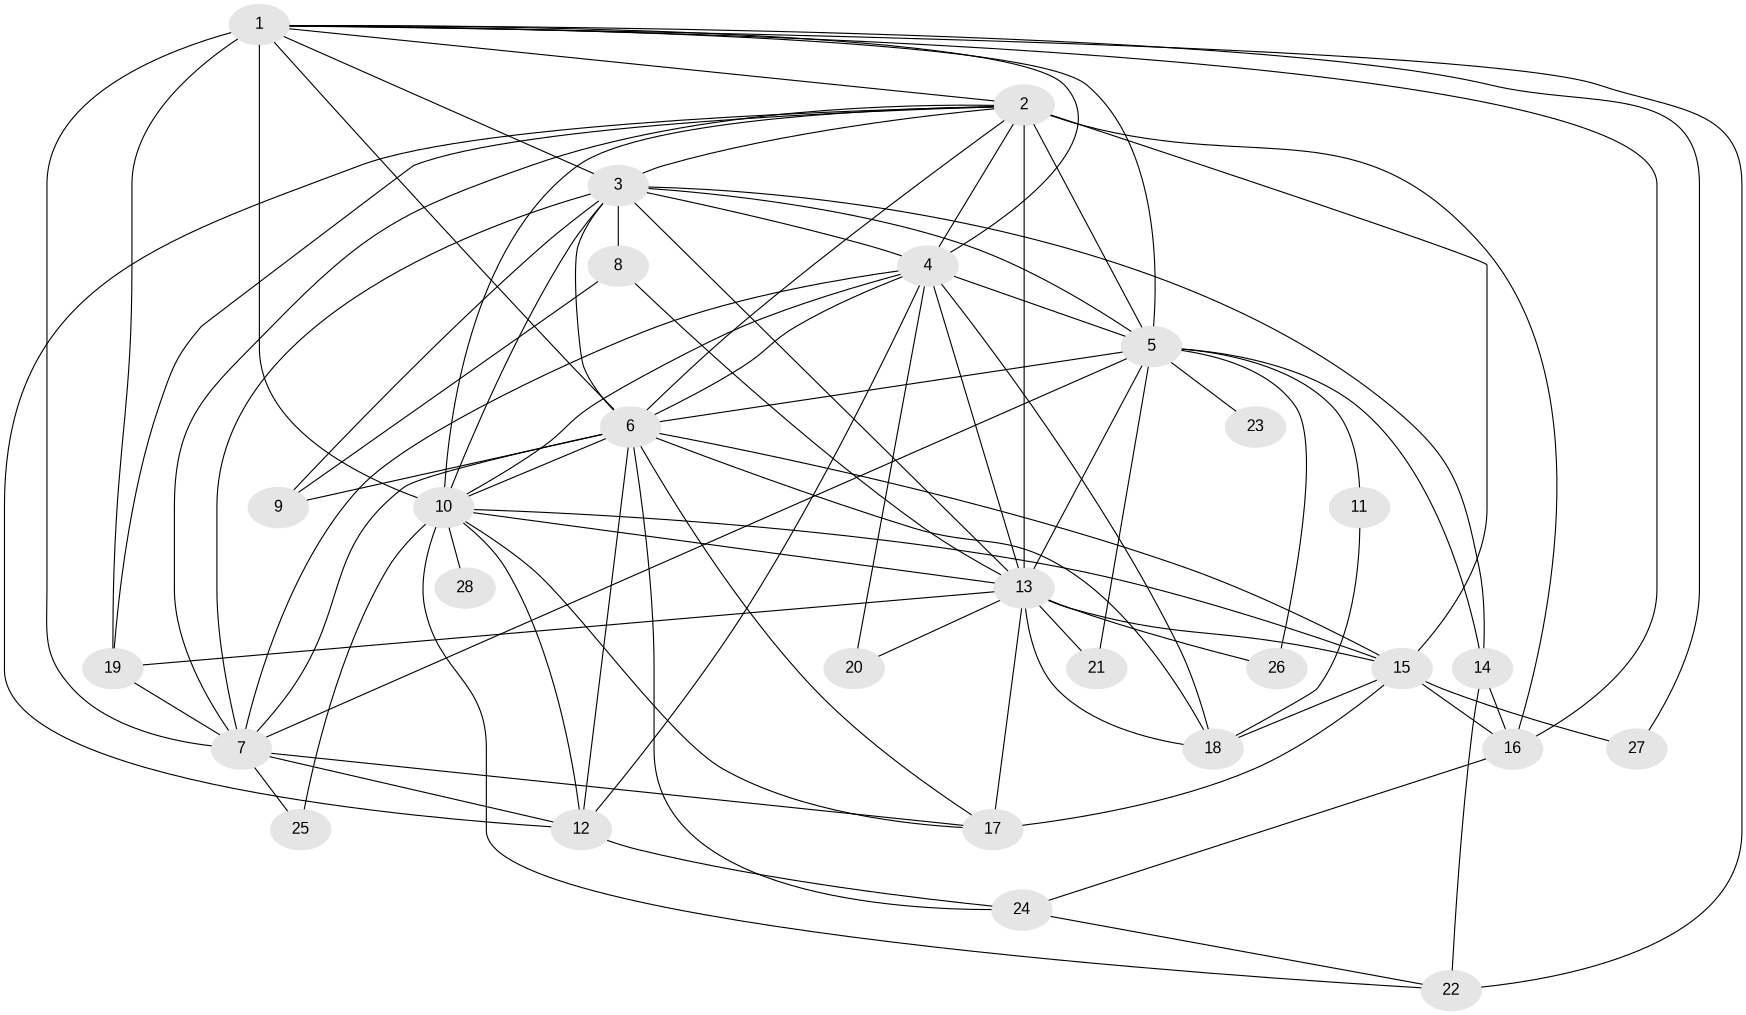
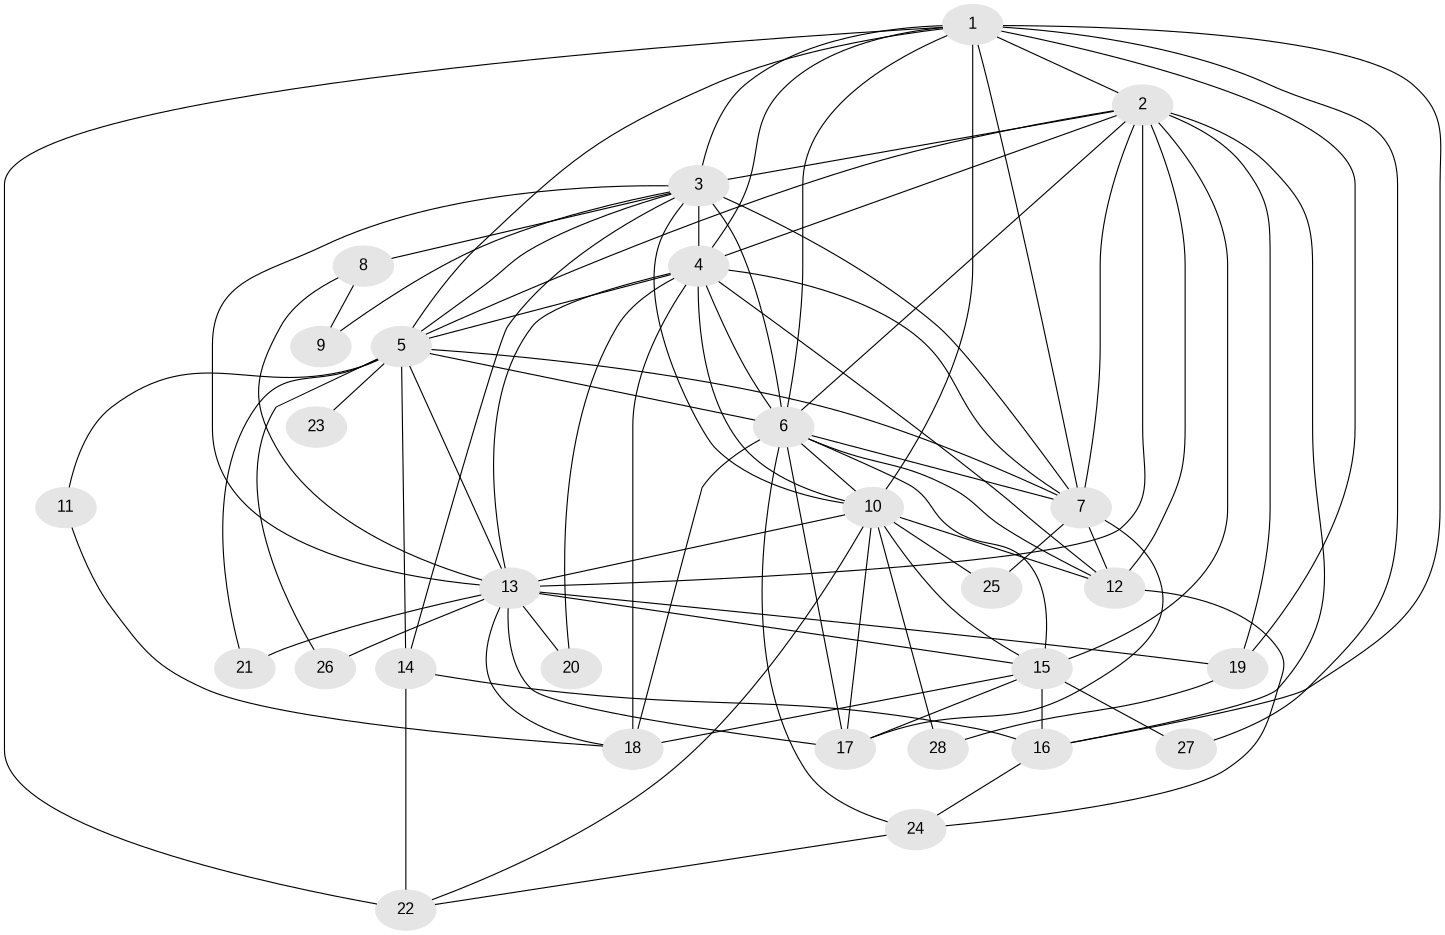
edge "2" -- "10": removed
edge "6" -- "9": removed
edge "19" -- "7": now "19" -- "28"
